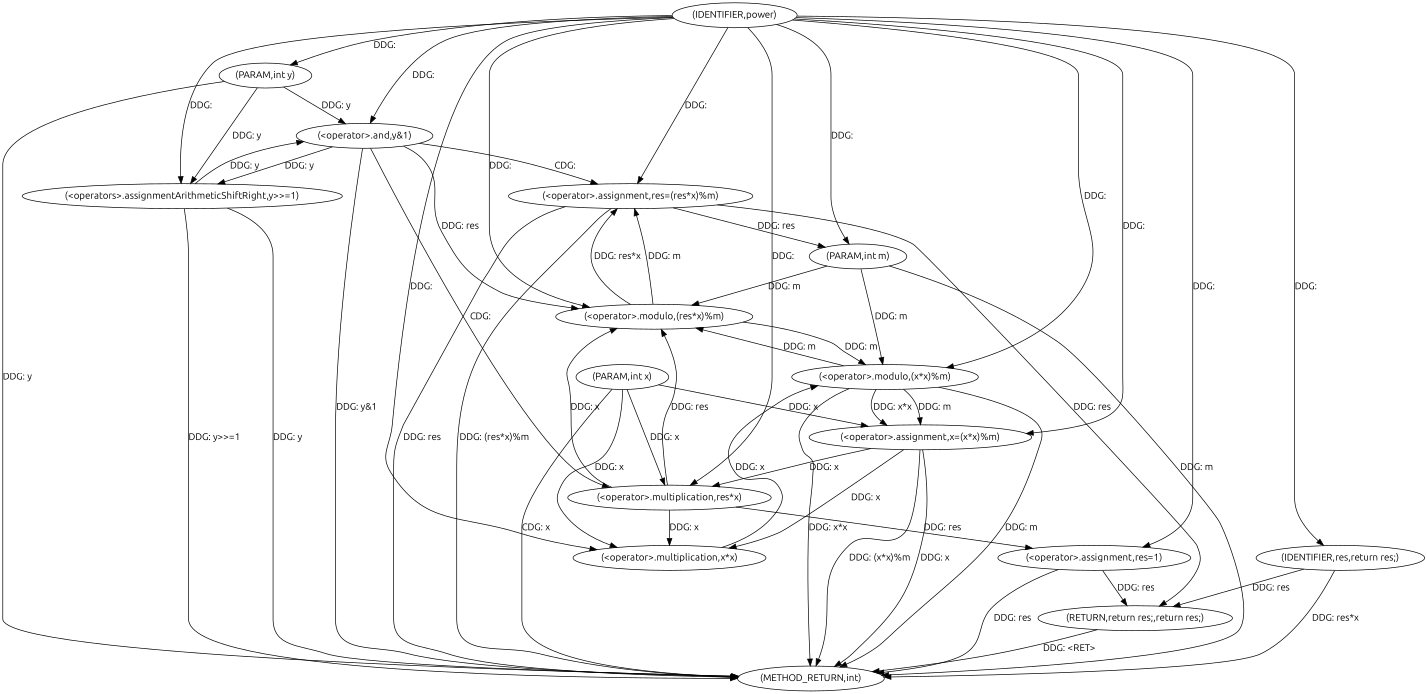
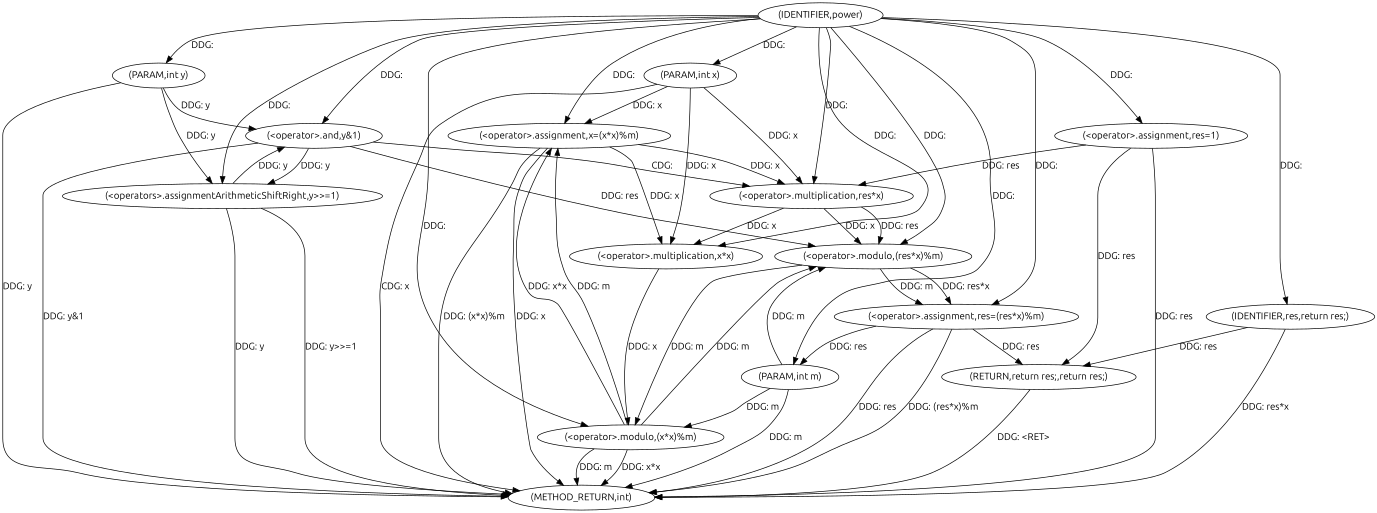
edge "(IDENTIFIER,power)" -> "(PARAM,int x)": added, label "DDG:"
edge "(<operator>.and,y&1)" -> "(<operator>.assignment,res=(res*x)%m)": removed, label "CDG:"
edge "(<operator>.multiplication,res*x)" -> "(<operator>.assignment,res=1)": reversed
